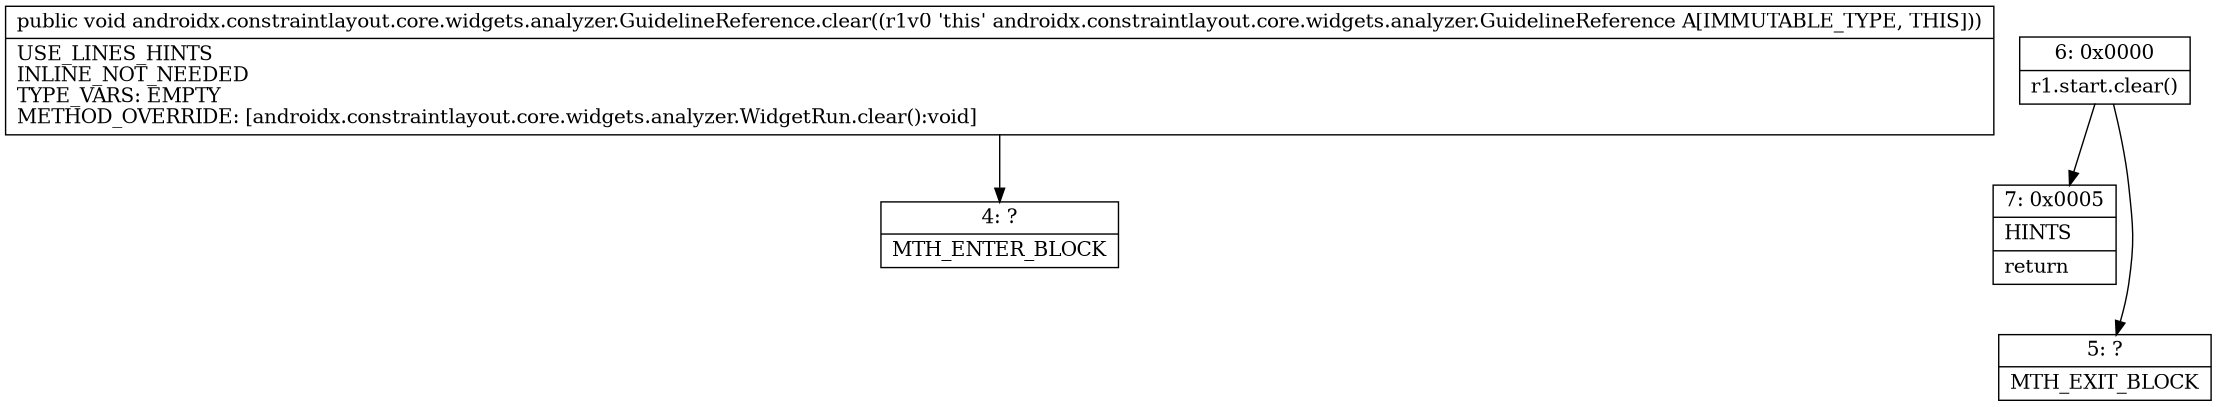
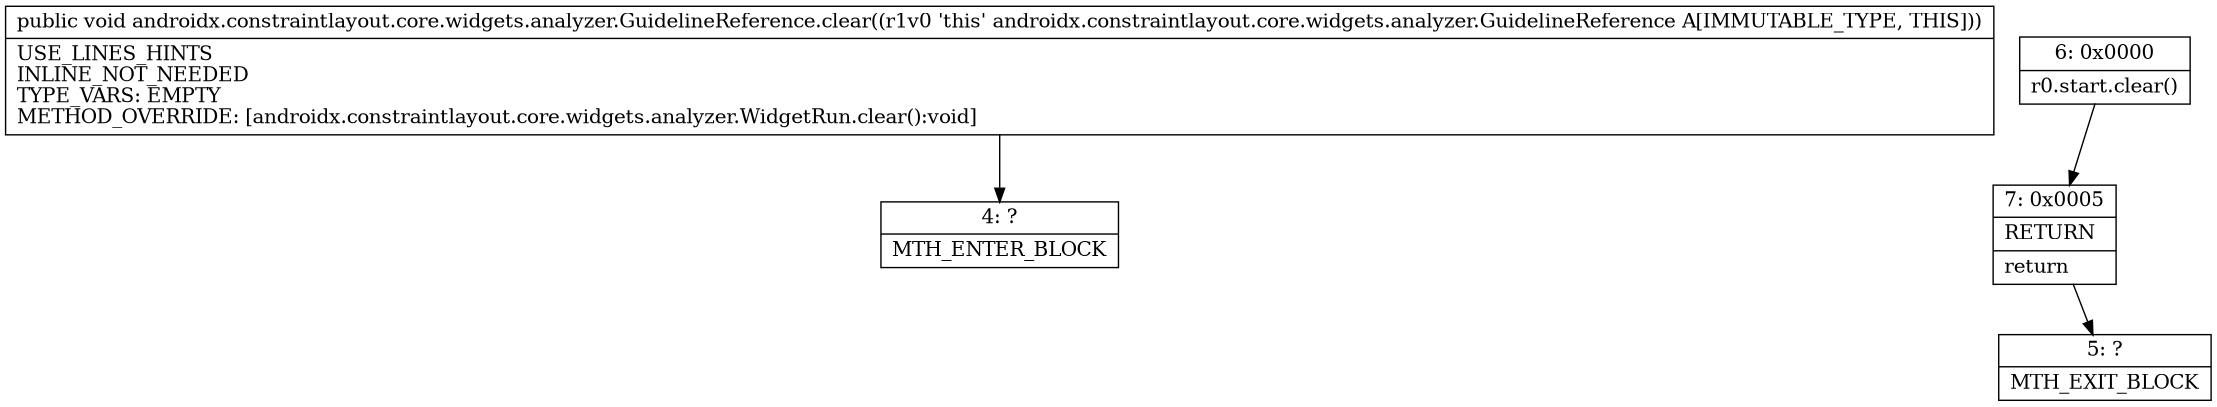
node "6: 0x0000": text "r1.start.clear()" -> "r0.start.clear()"
edge "6: 0x0000" -> "5: ?": now "7: 0x0005" -> "5: ?"
node "7: 0x0005": text "HINTS" -> "RETURN"
